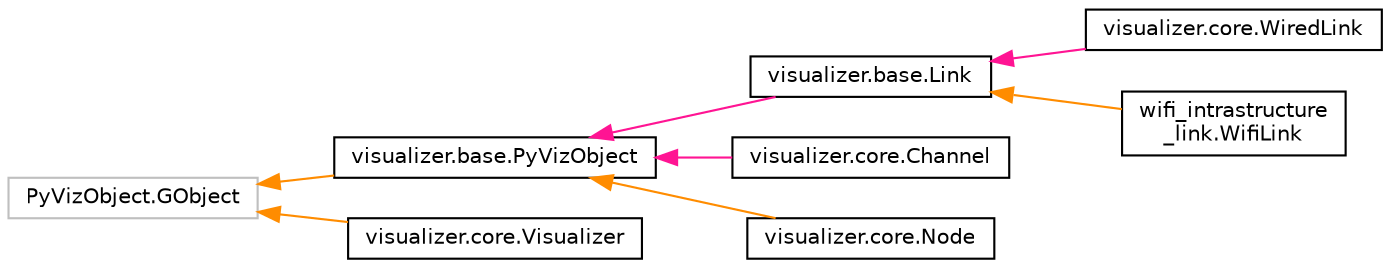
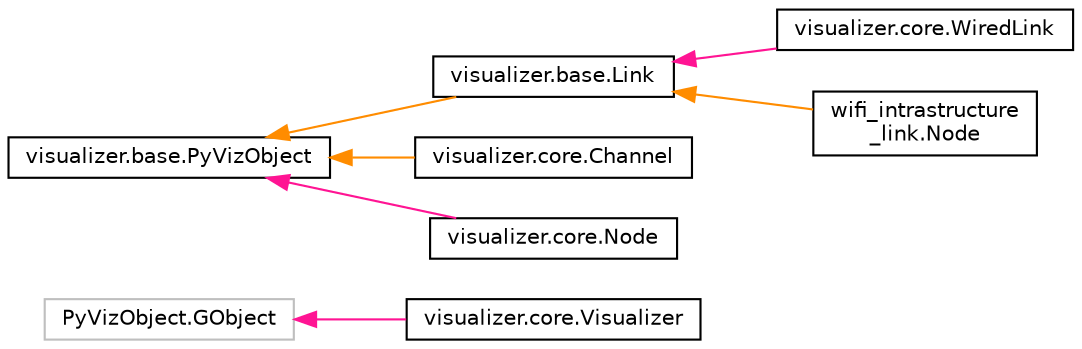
edge "visualizer.base.Link" -> "visualizer.base.PyVizObject": color deeppink -> darkorange
node "wifi_intrastructure _link.WifiLink": label "wifi_intrastructure _link.WifiLink" -> "wifi_intrastructure _link.Node"
edge "visualizer.core.Channel" -> "visualizer.base.PyVizObject": color deeppink -> darkorange
edge "visualizer.base.PyVizObject" -> "PyVizObject.GObject": removed
edge "visualizer.core.Node" -> "visualizer.base.PyVizObject": color darkorange -> deeppink
edge "visualizer.core.Visualizer" -> "PyVizObject.GObject": color darkorange -> deeppink
